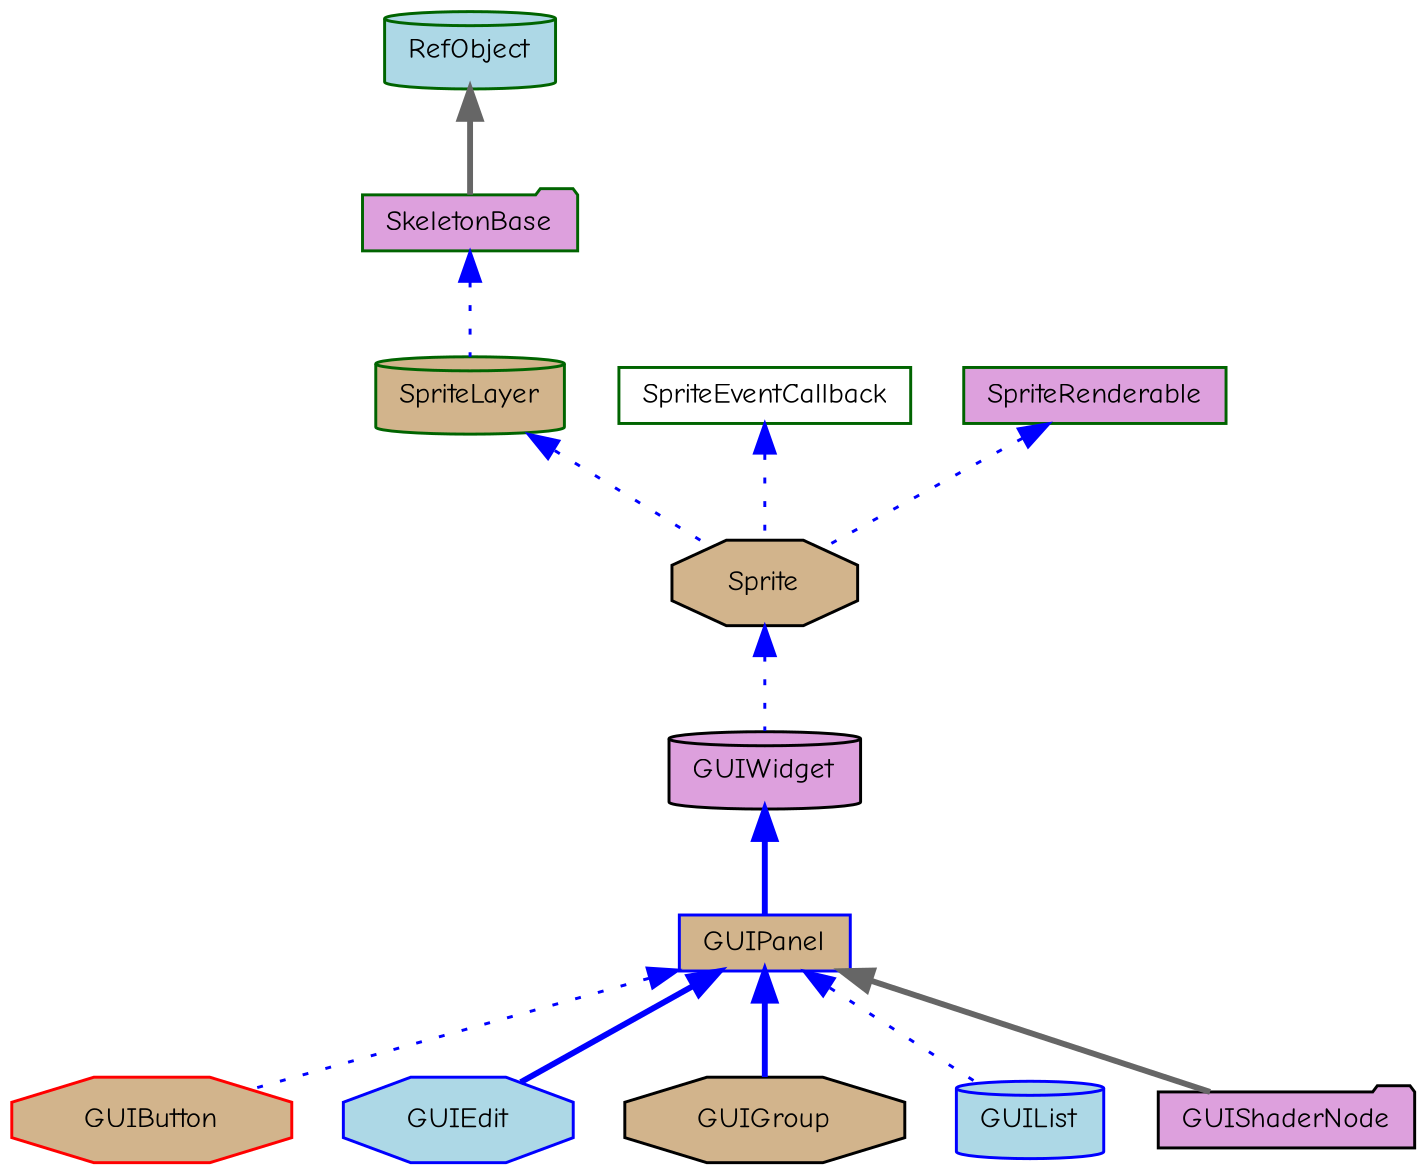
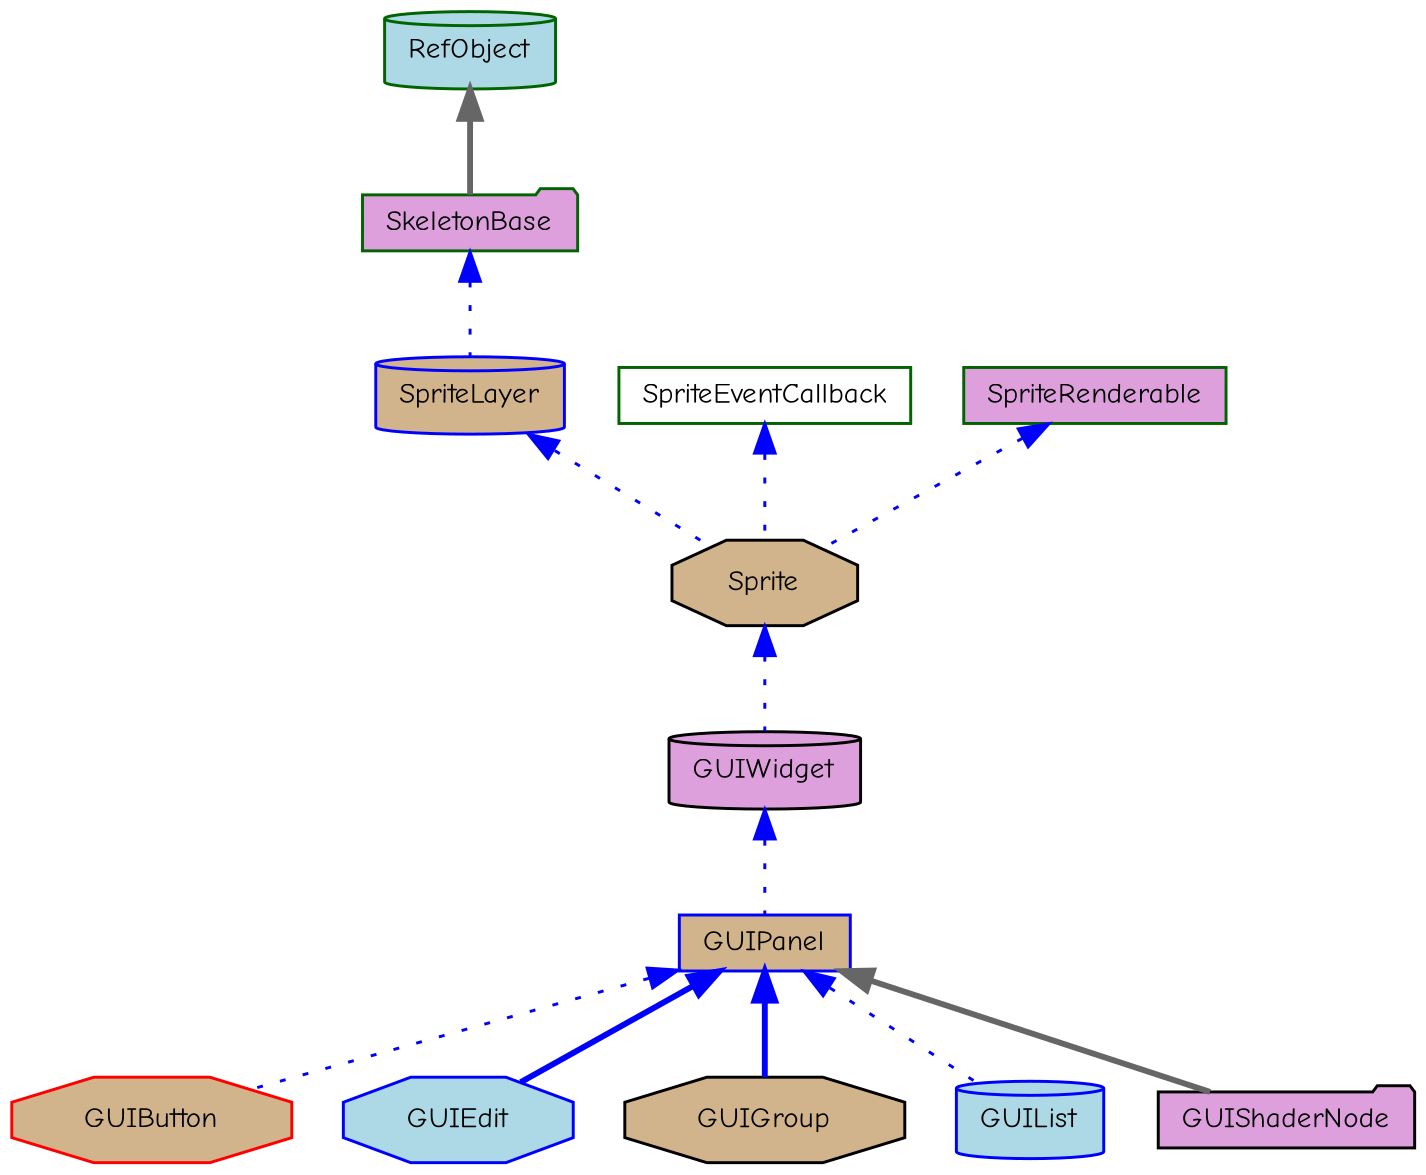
node "SpriteLayer": color darkgreen -> blue
edge "GUIPanel" -> "GUIWidget": style bold -> dotted
